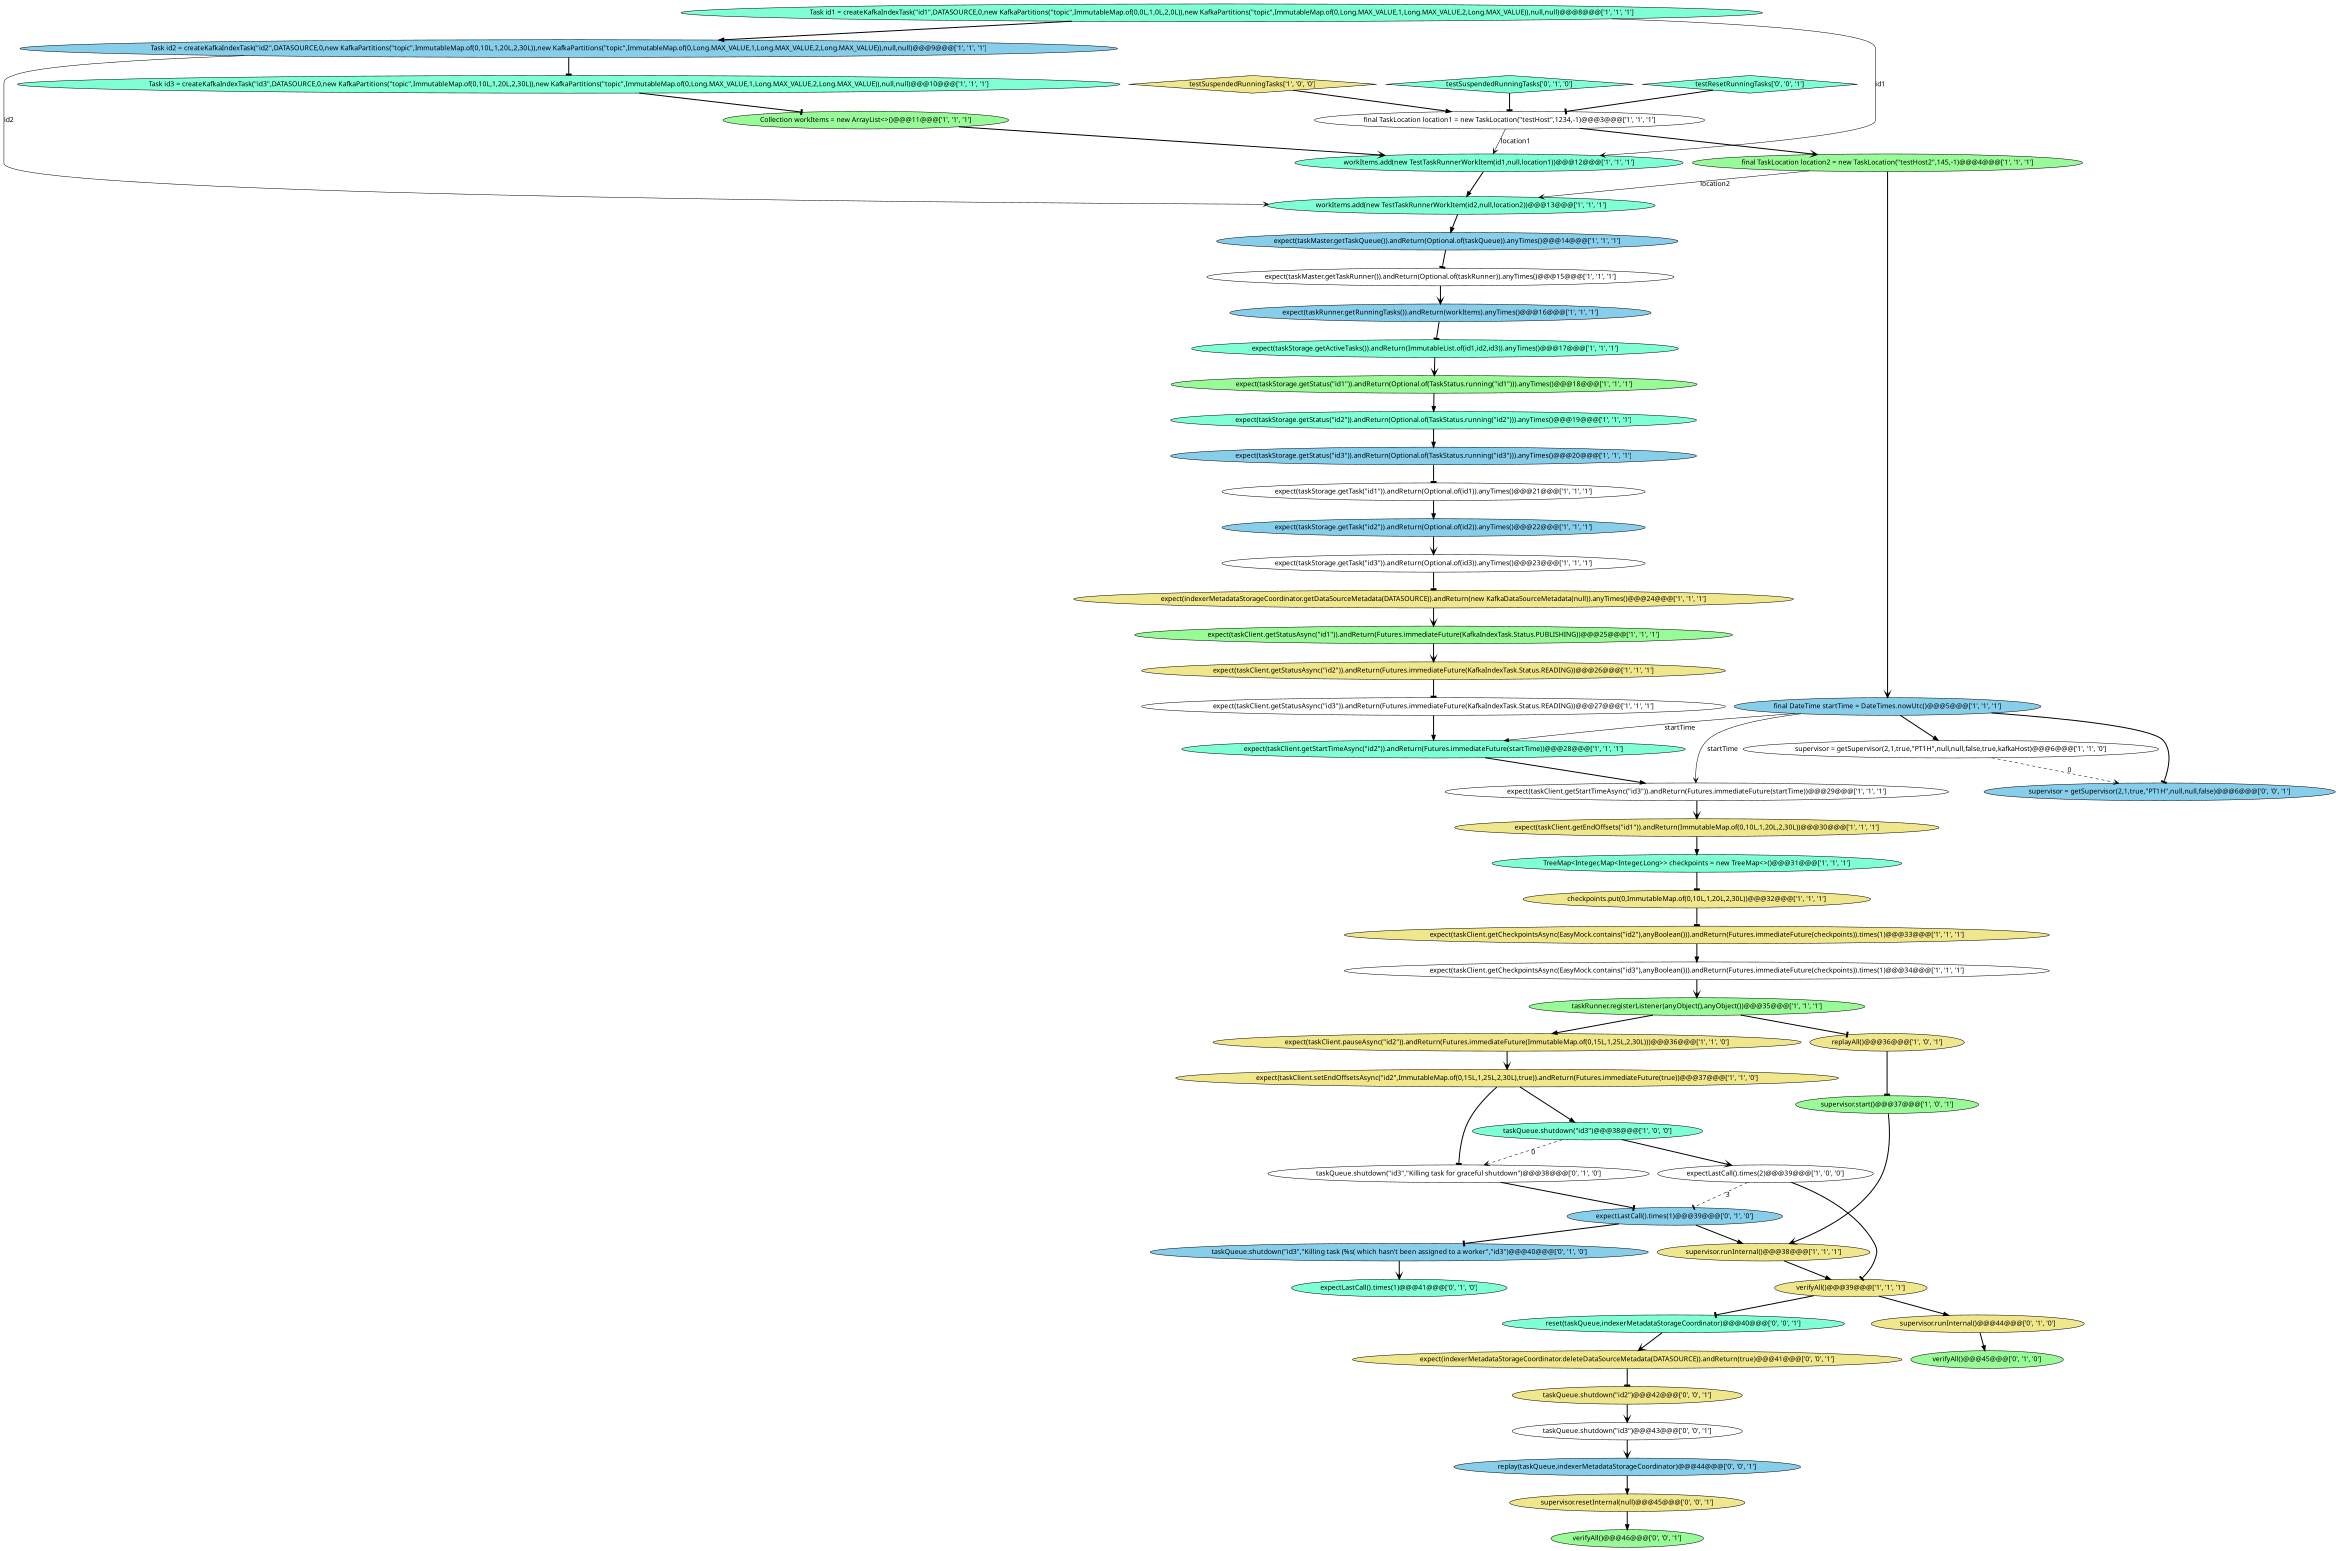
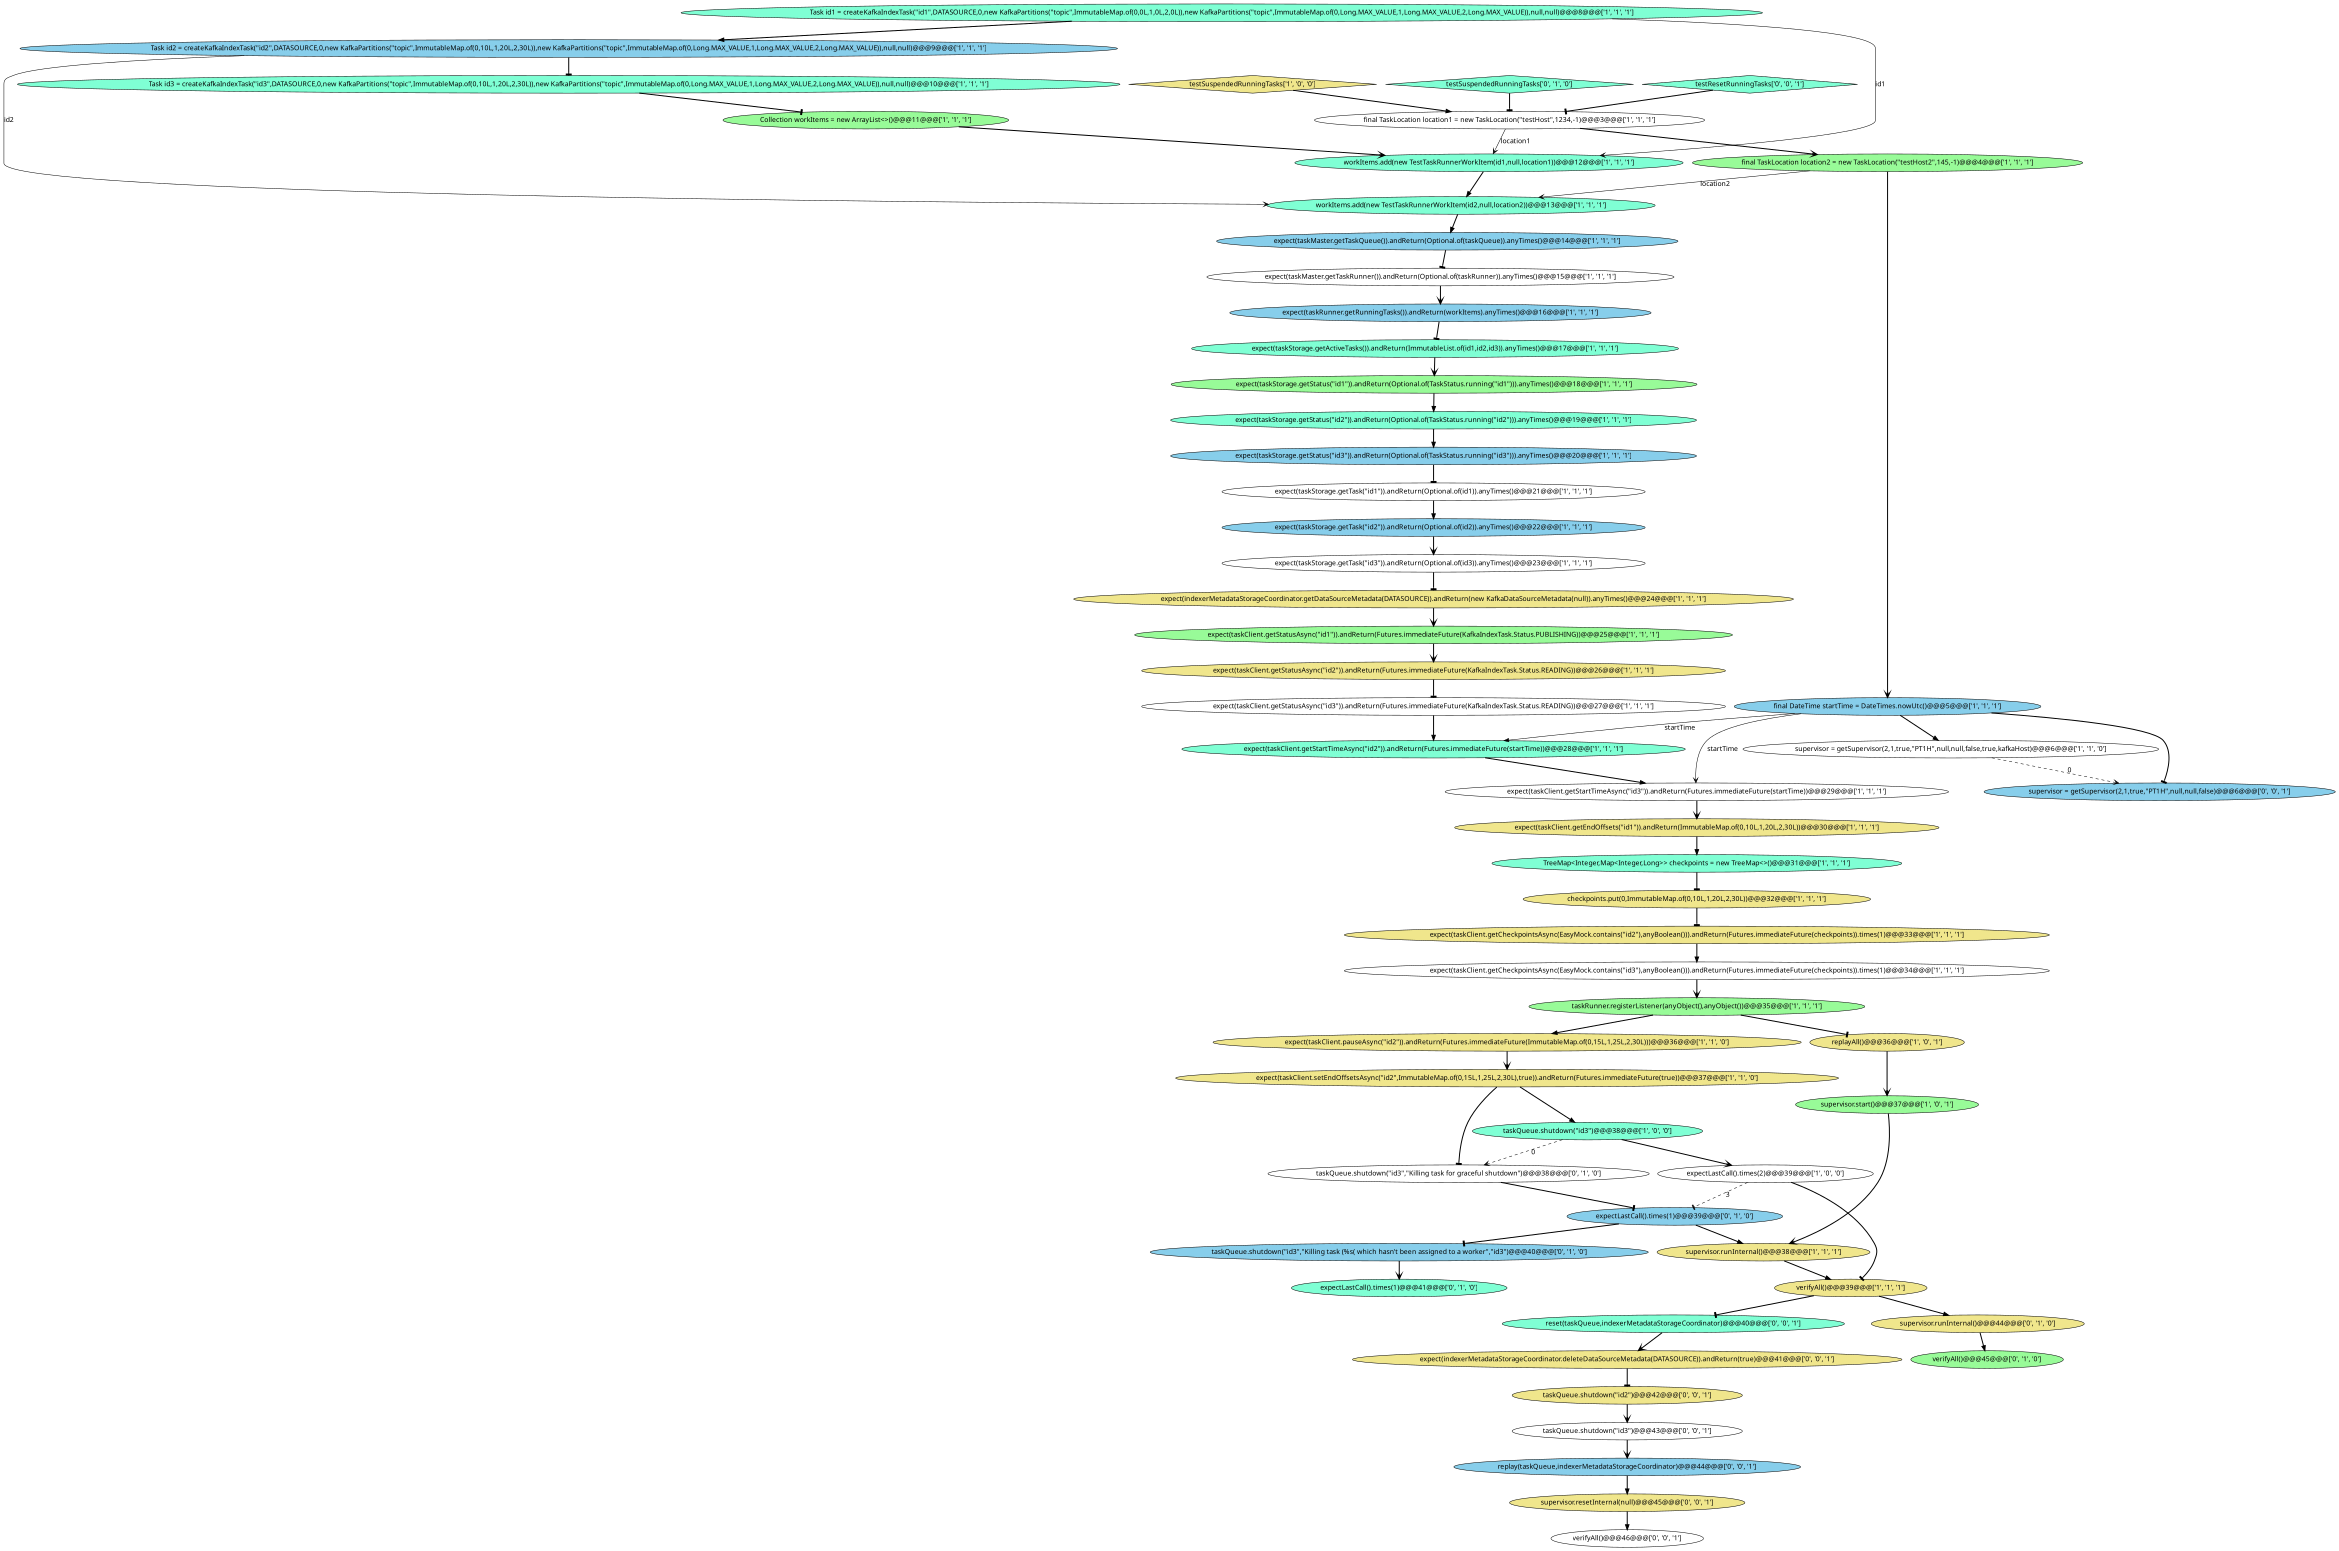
edge "replayAll()@@@36@@@['1', '0', '1']" -> "supervisor.start()@@@37@@@['1', '0', '1']": arrowhead tee -> vee
node "verifyAll()@@@46@@@['0', '0', '1']": fillcolor palegreen -> white
